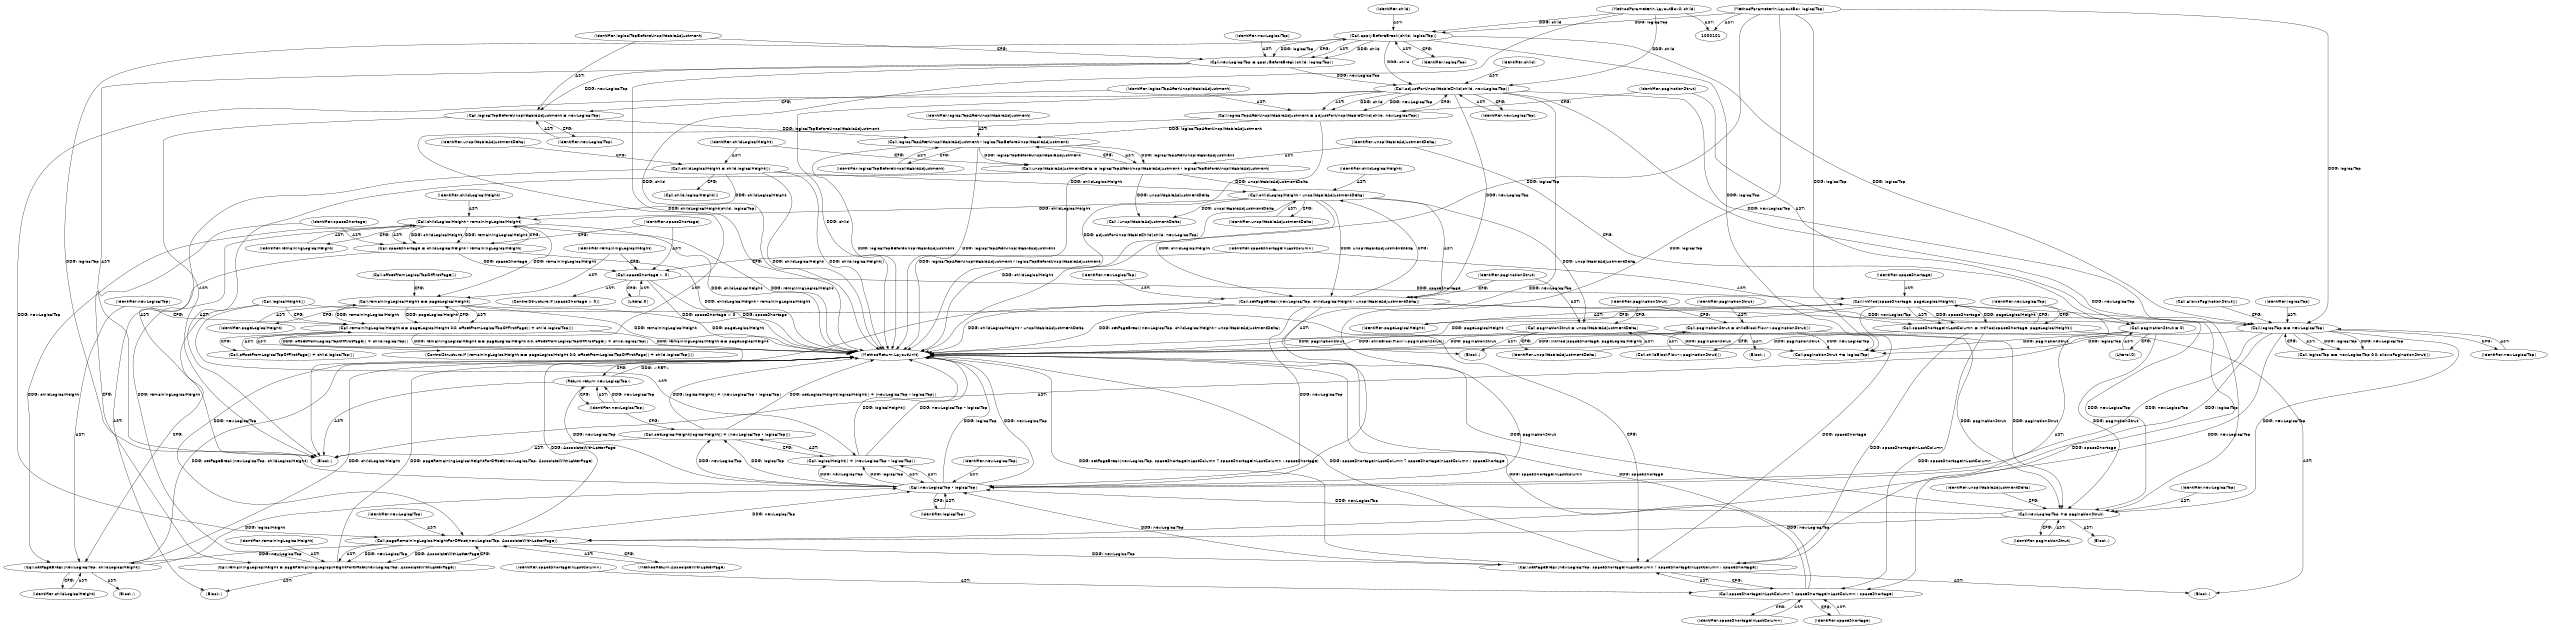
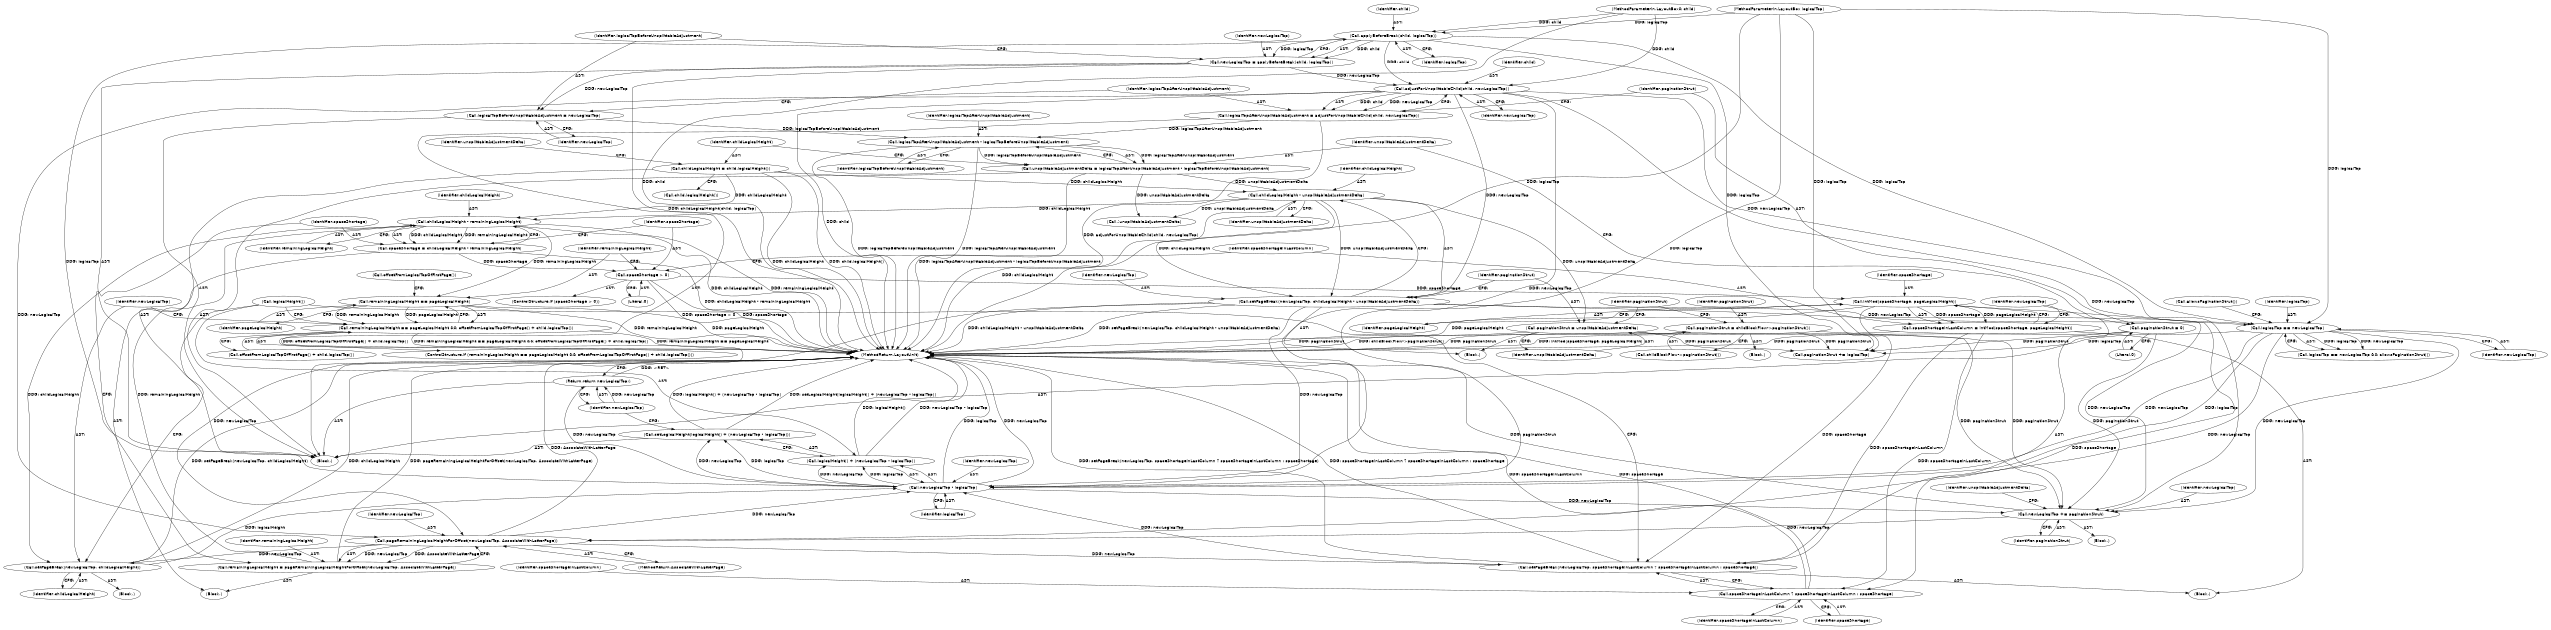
node "1000101": removed
edge "(Call,paginationStrut = childBlockFlow->paginationStrut())" -> "(Call,paginationStrut += logicalTop)": label "DDG: newLogicalTop" -> "DDG: paginationStrut"
edge "(Call,newLogicalTop += paginationStrut)" -> "(Call,newLogicalTop - logicalTop)": reversed
